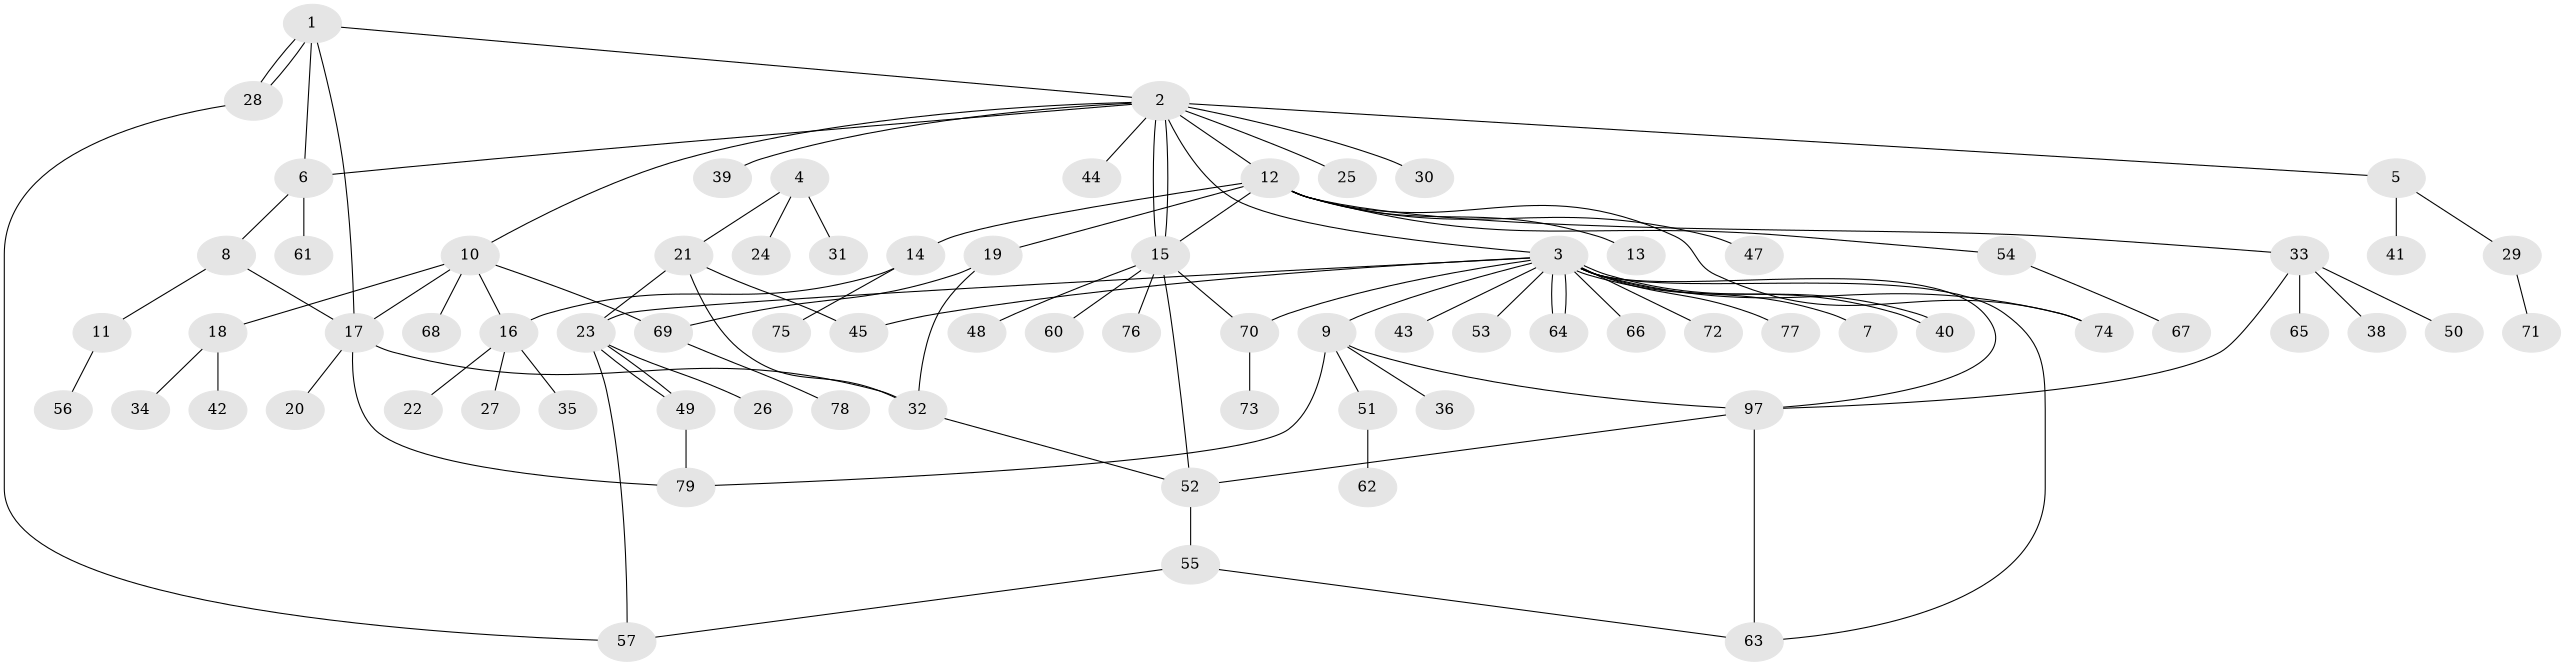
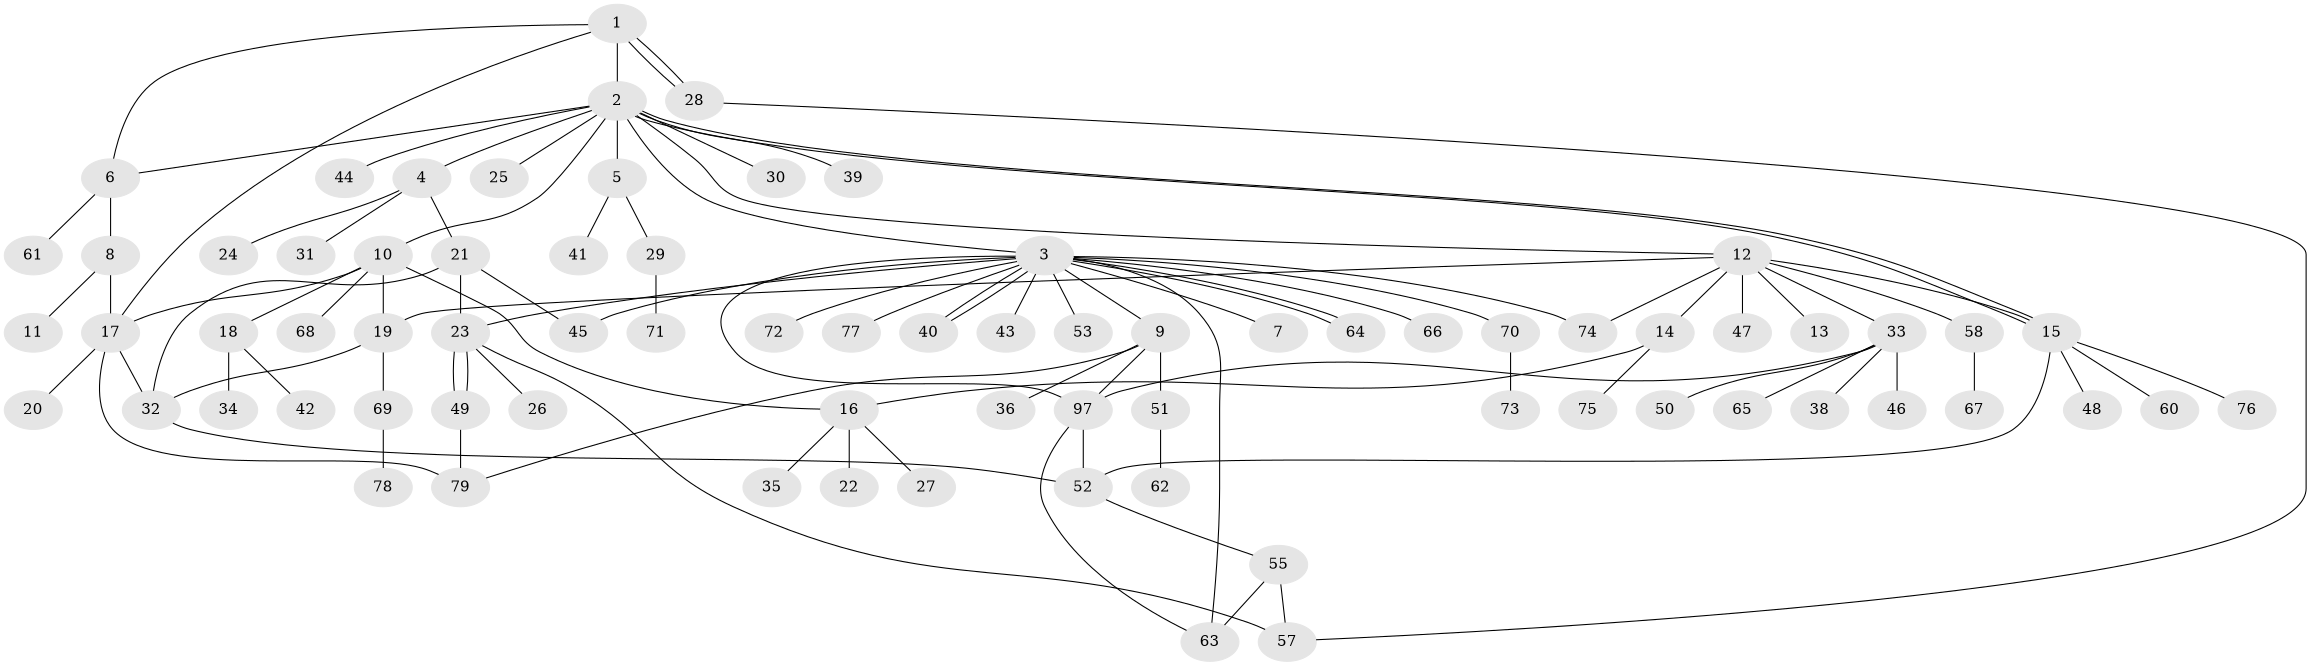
edge "2" -- "4": added
node "54": label "54" -> "58"
edge "10" -- "69": now "10" -- "19"
edge "15" -- "70": removed
node "56": removed
node "46": added
